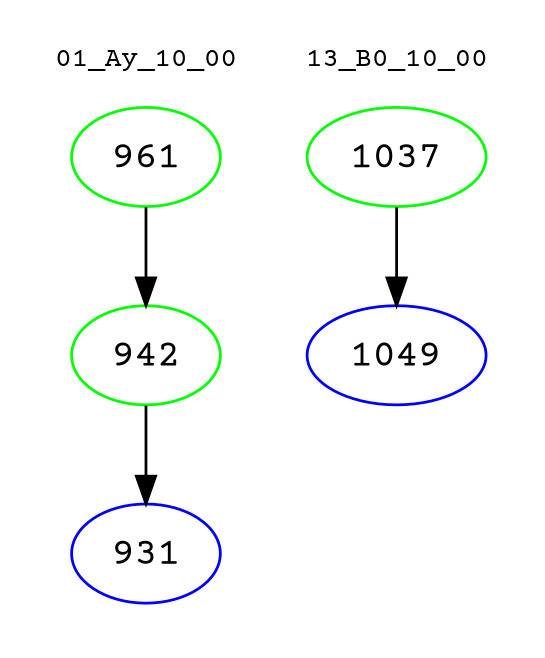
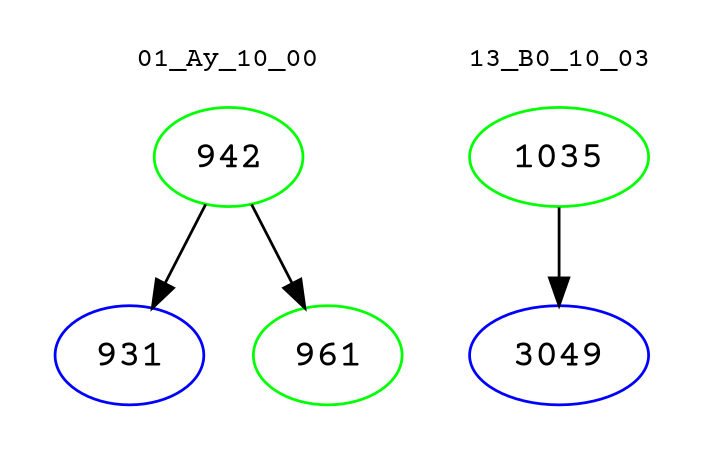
cluster "13_B0_10_00": label "13_B0_10_00" -> "13_B0_10_03"
node "1037": label "1037" -> "1035"
edge "961" -> "942": reversed
node "1049": label "1049" -> "3049"
